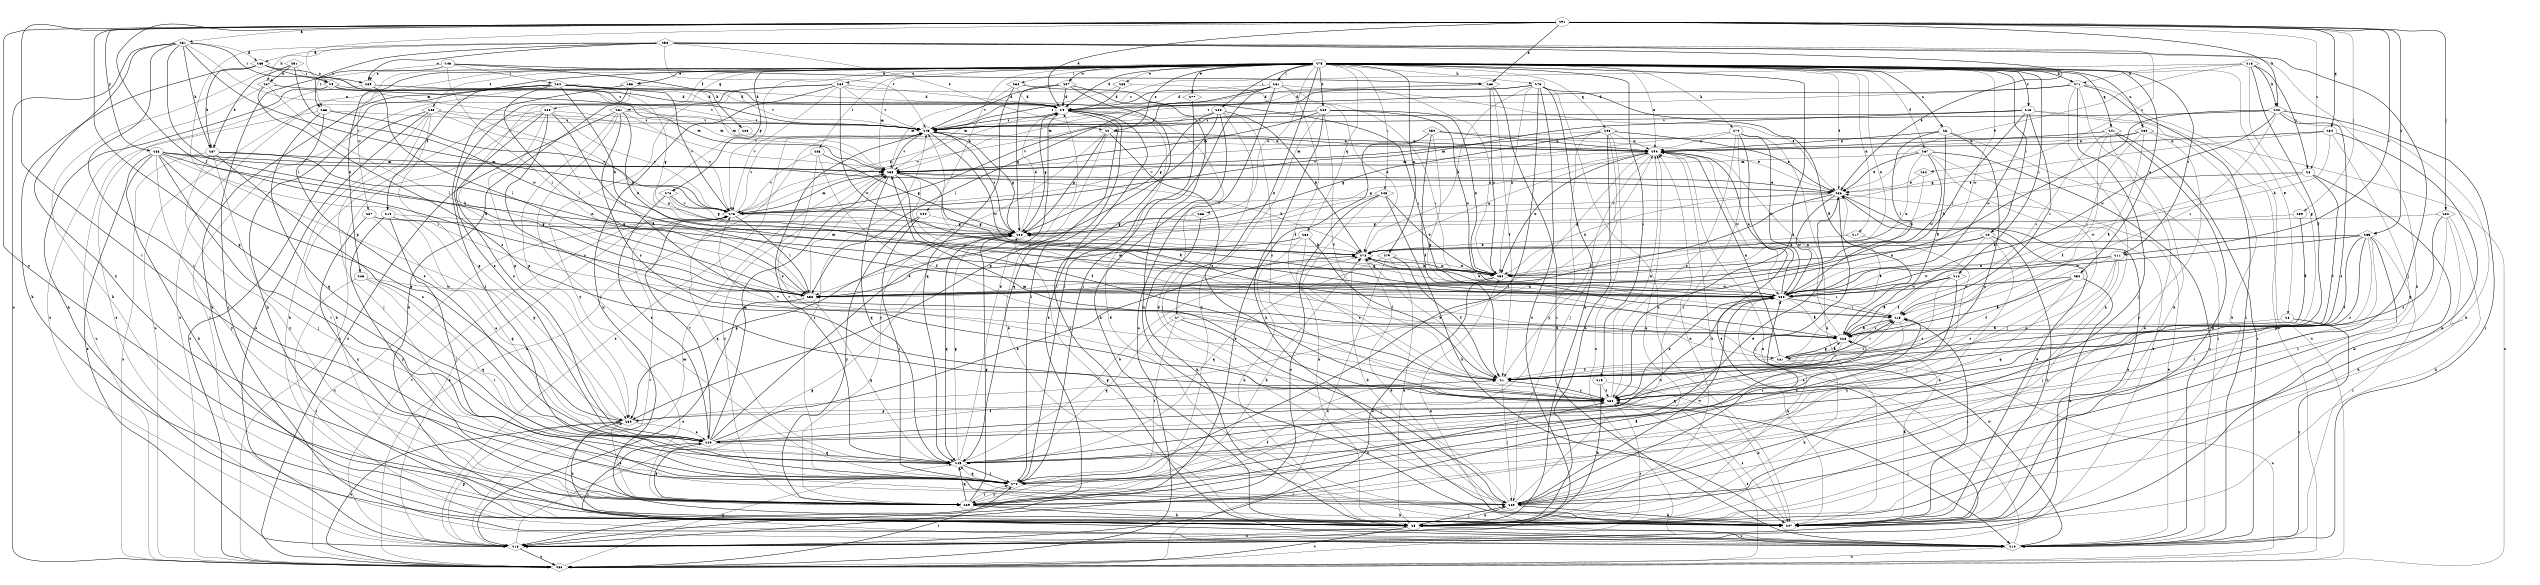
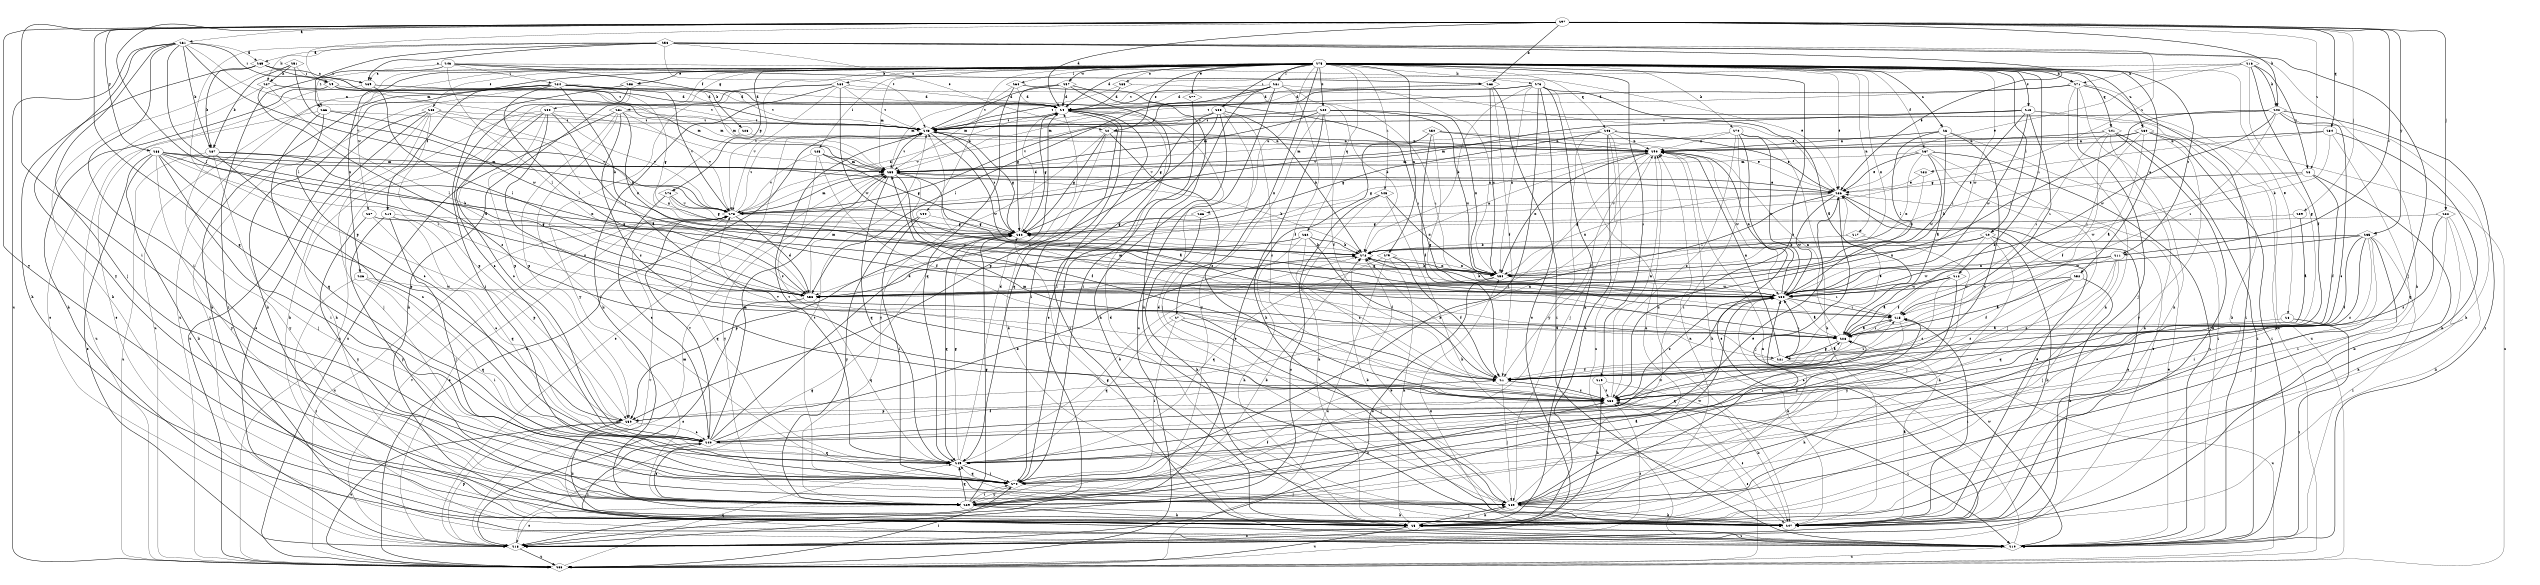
node "S91": label "S91" -> "S97"
edge "S75" -> "S90": removed, label "n"
edge "S46" -> "S36": added, label "e"
edge "S25" -> "S55": added, label "m"
edge "S45" -> "S78": removed, label "v"
edge "S62" -> "S72": added, label "b"
edge "S78" -> "S53": label "l" -> "d"
edge "S48" -> "S33": style solid -> bold
edge "S21" -> "S15": now "S21" -> "S30"
edge "S60" -> "S10": added, label "z"
edge "S45" -> "S47": style bold -> solid
edge "S61" -> "S89": added, label "j"
edge "S29" -> "S59": now "S29" -> "S18"
